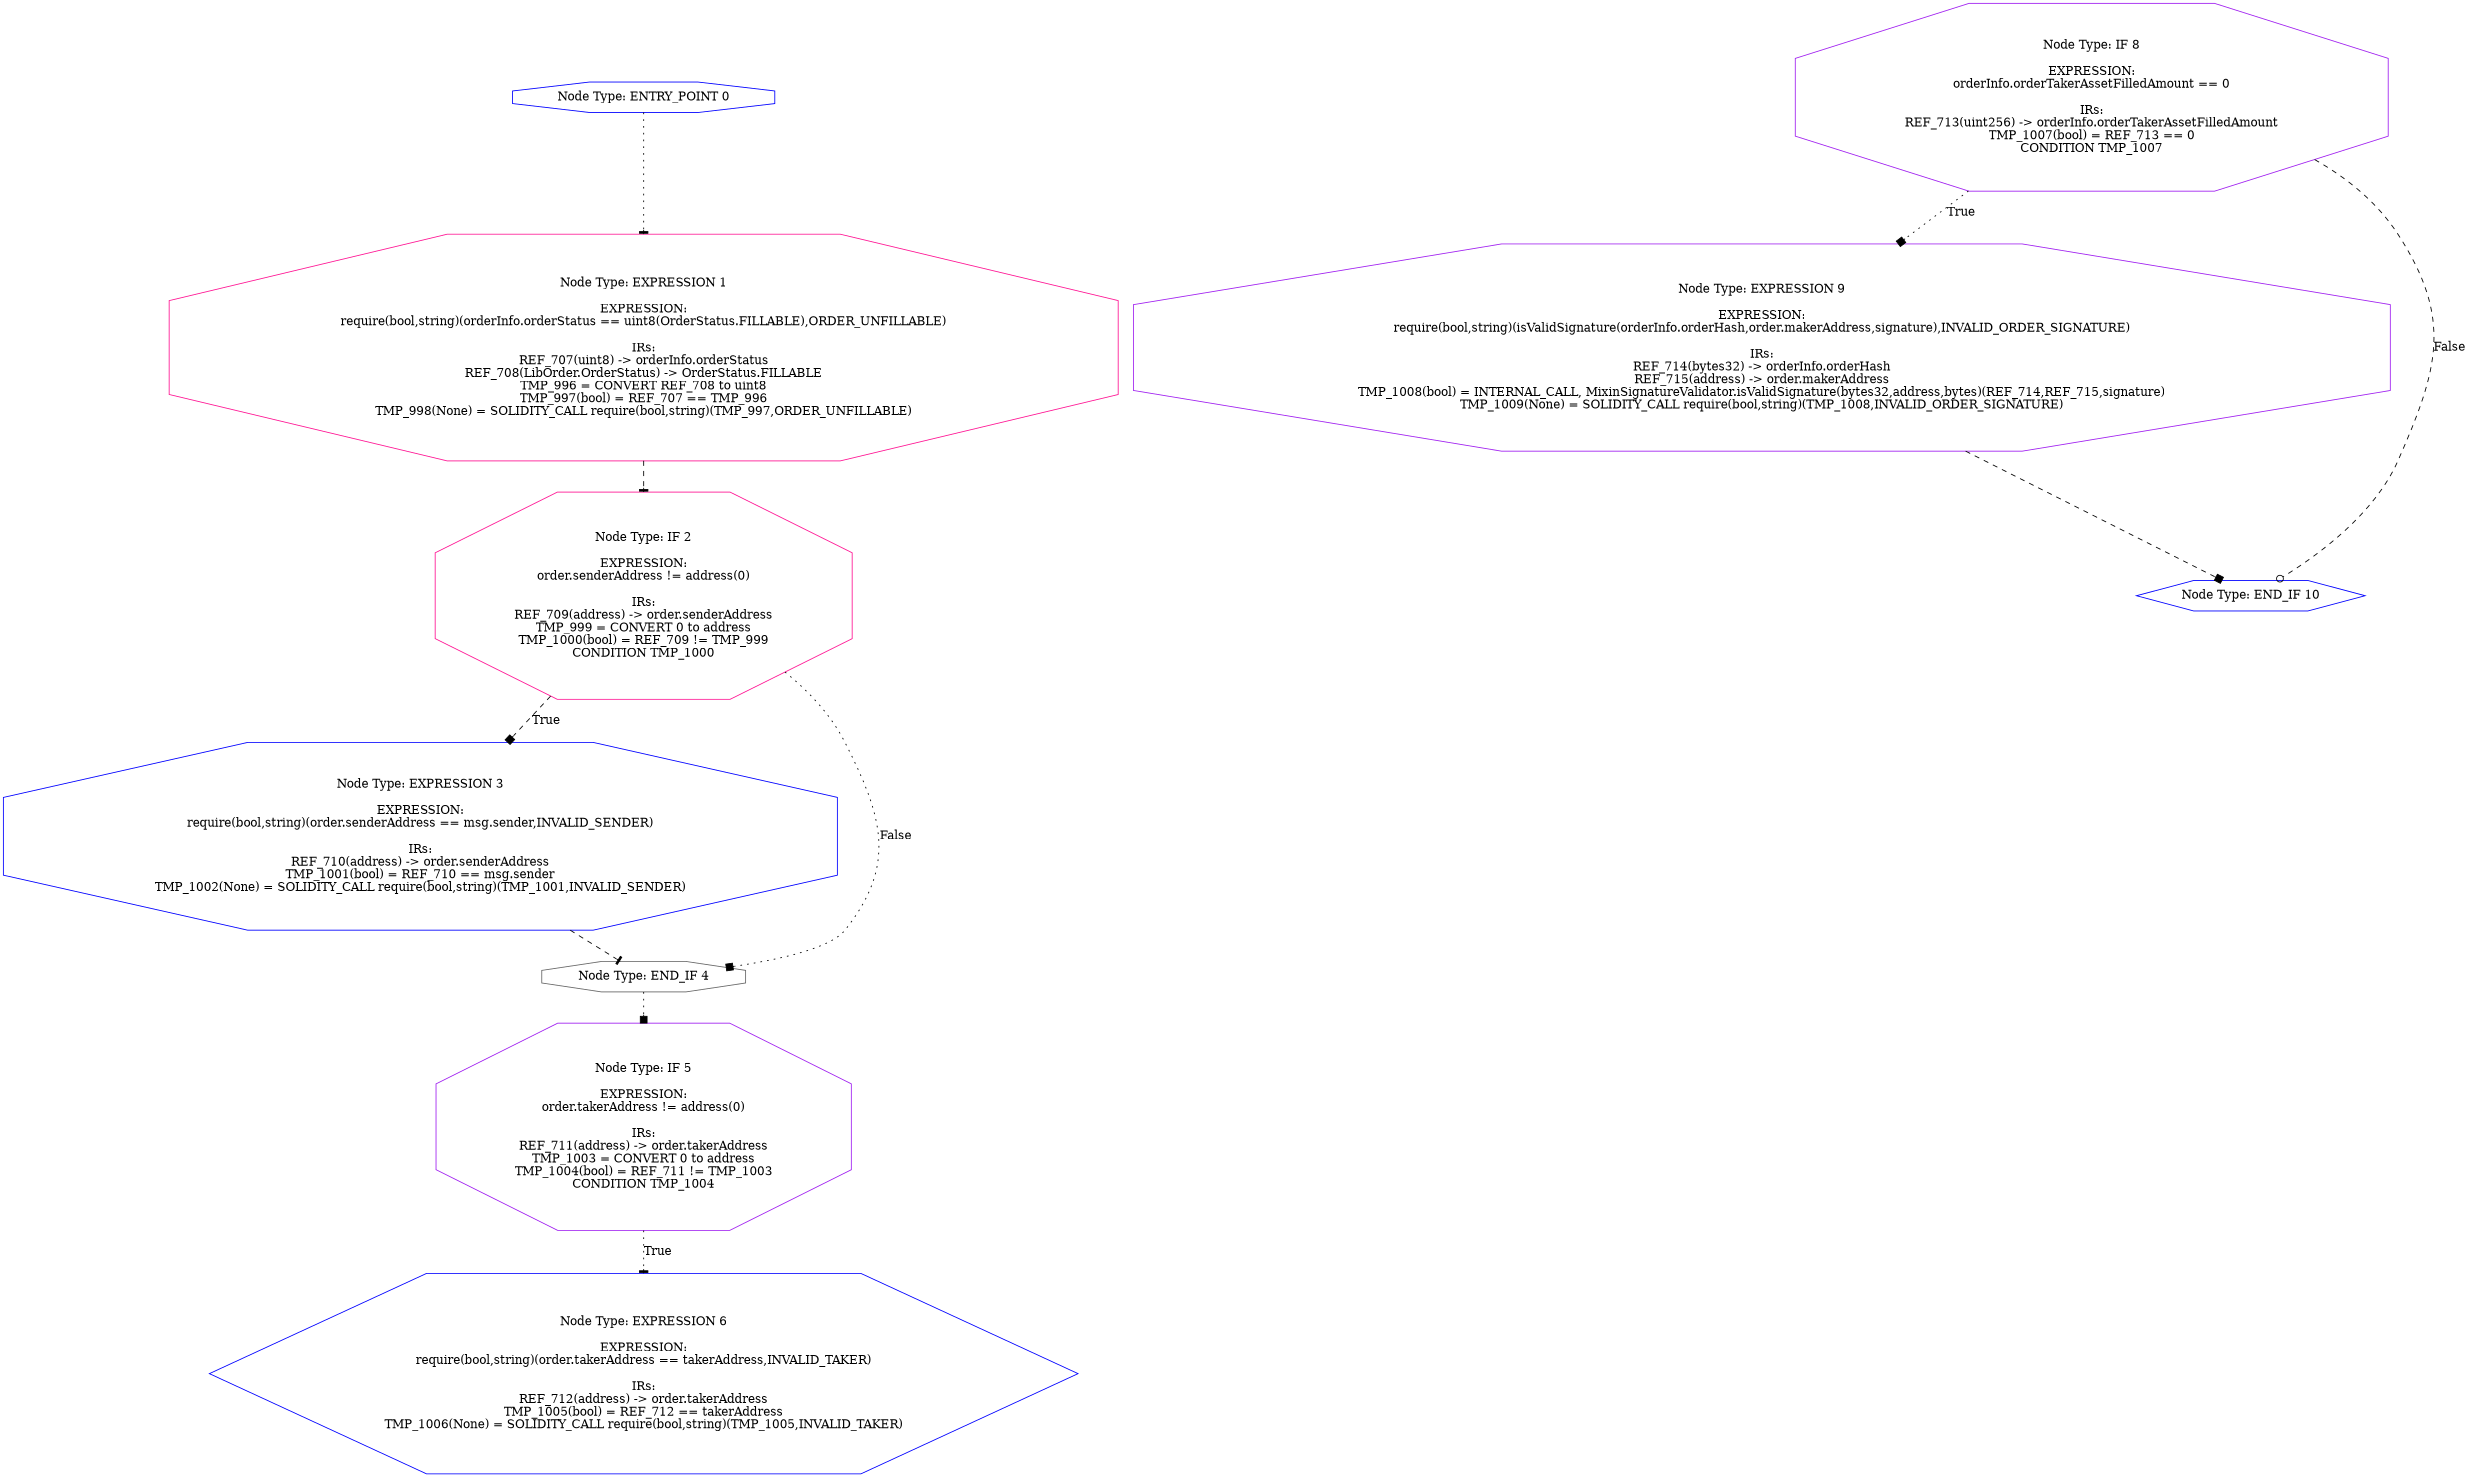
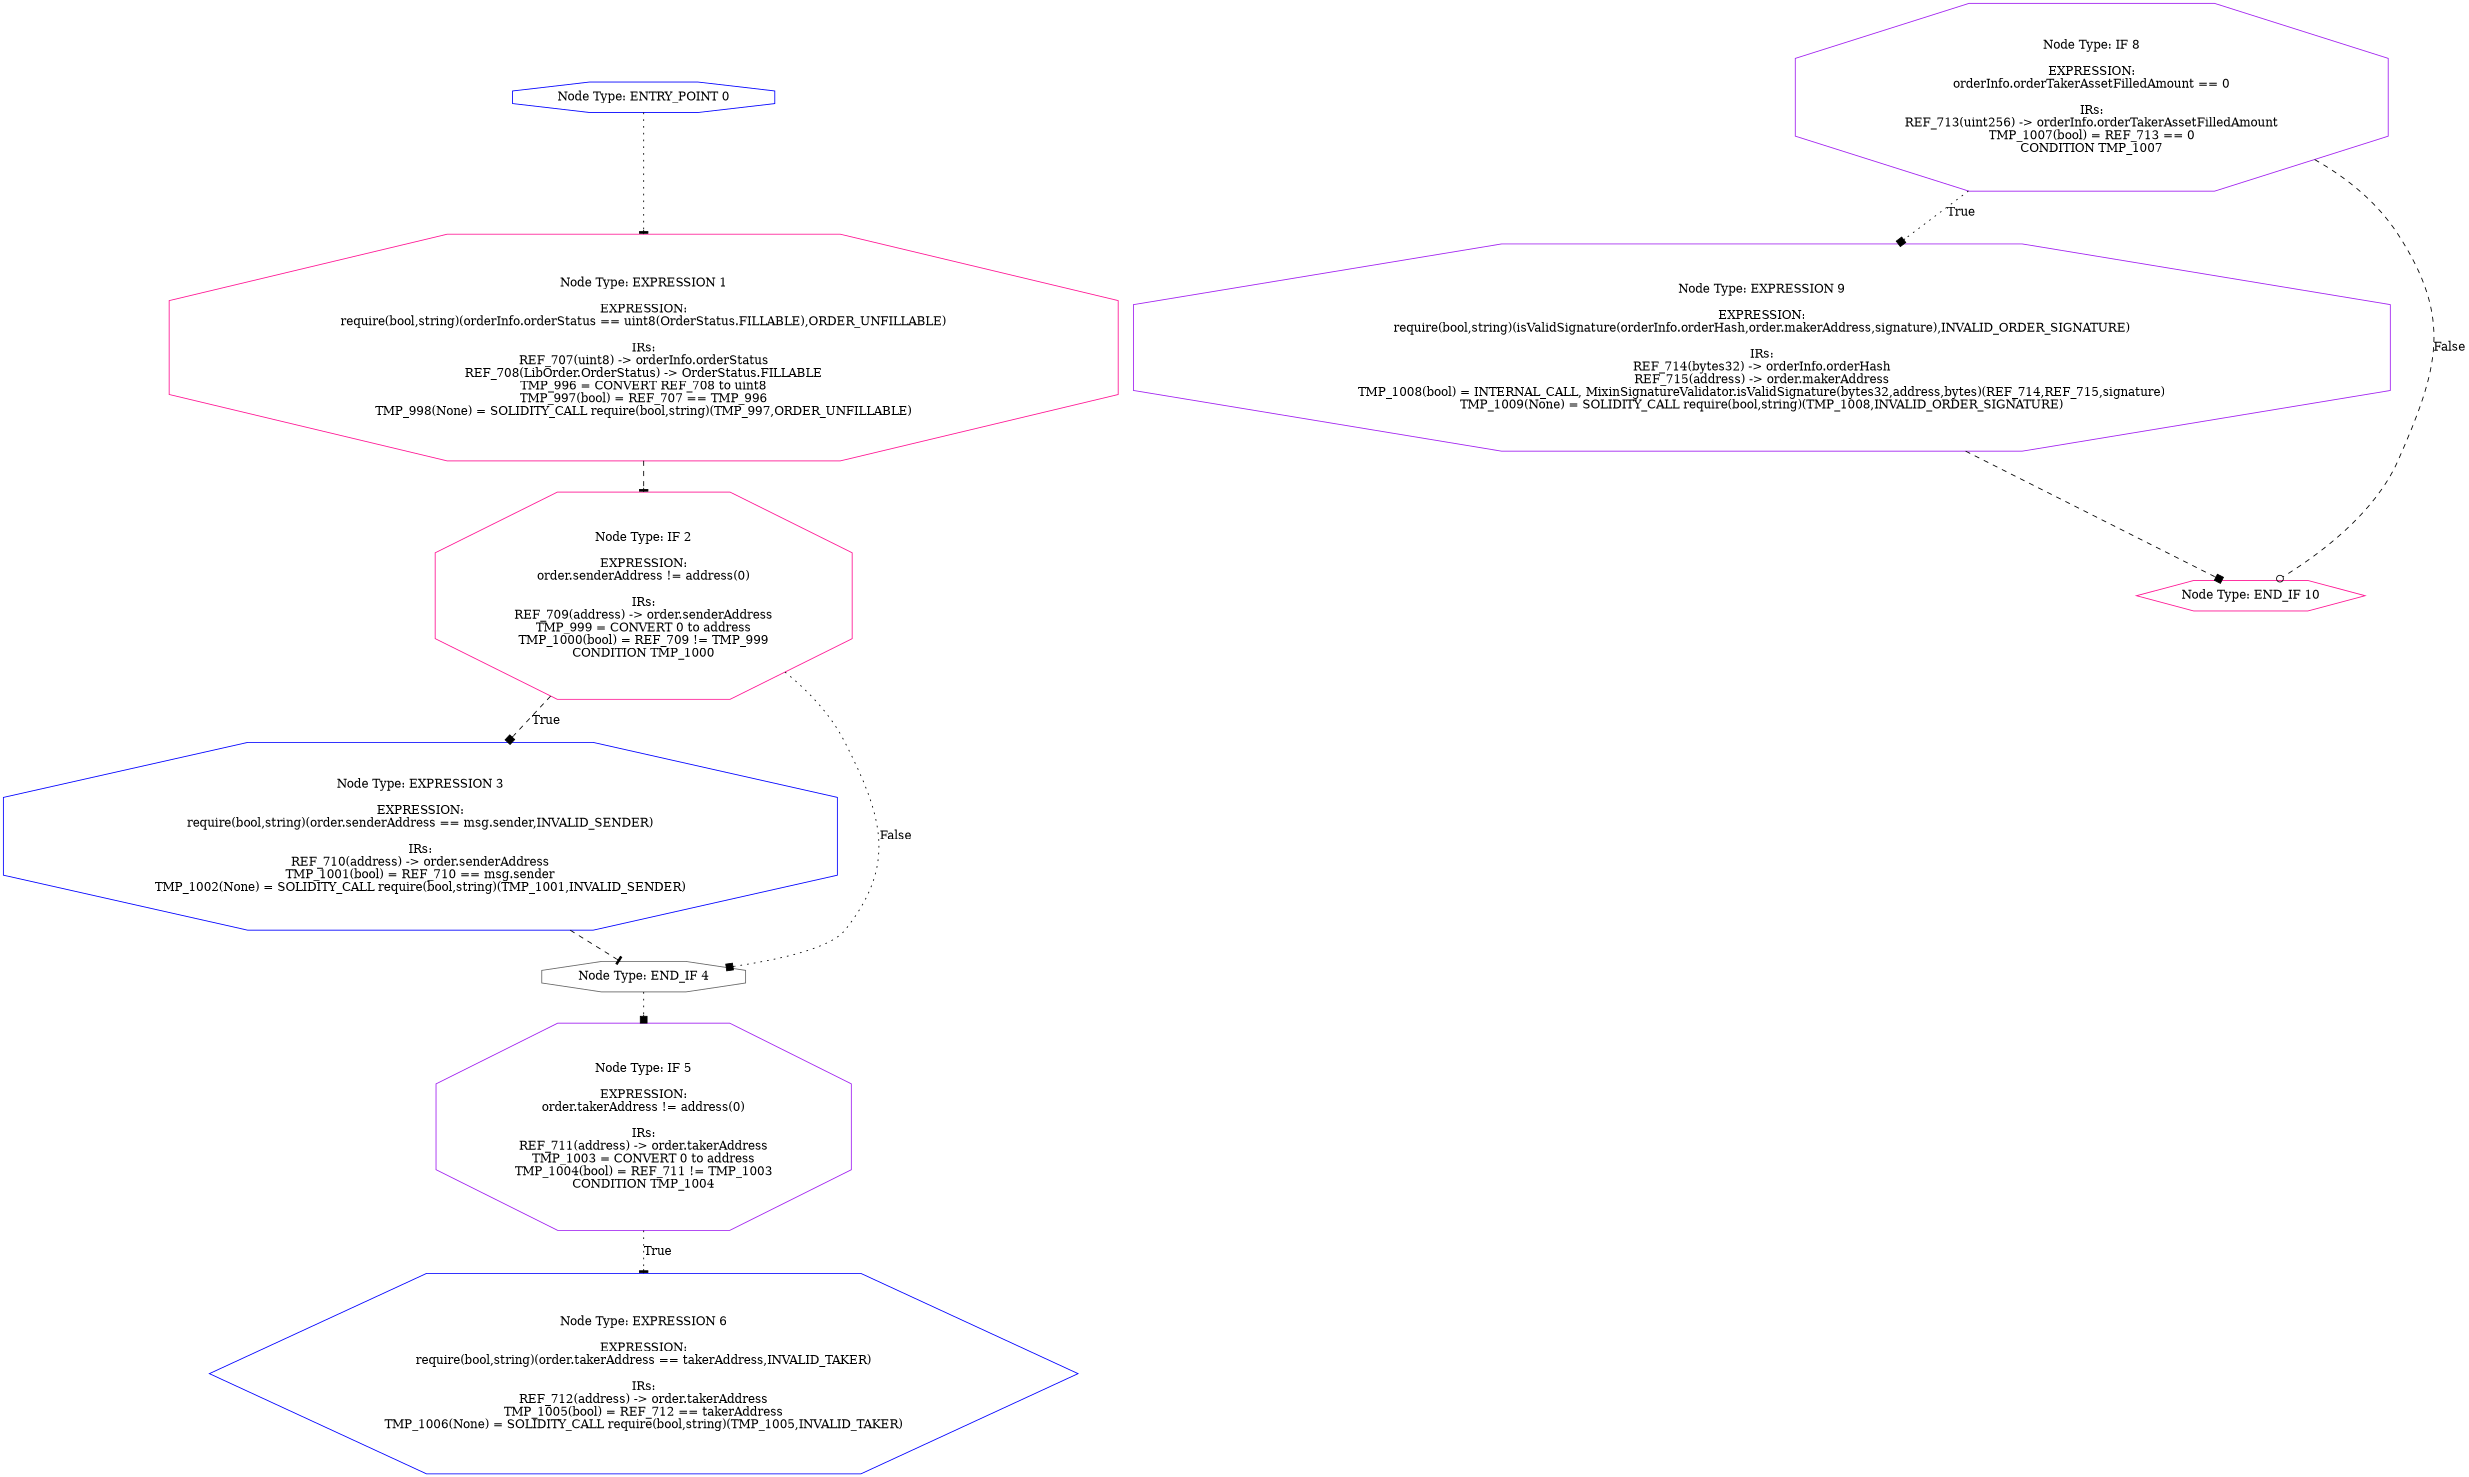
node "Node Type: END_IF 10": color blue -> deeppink
